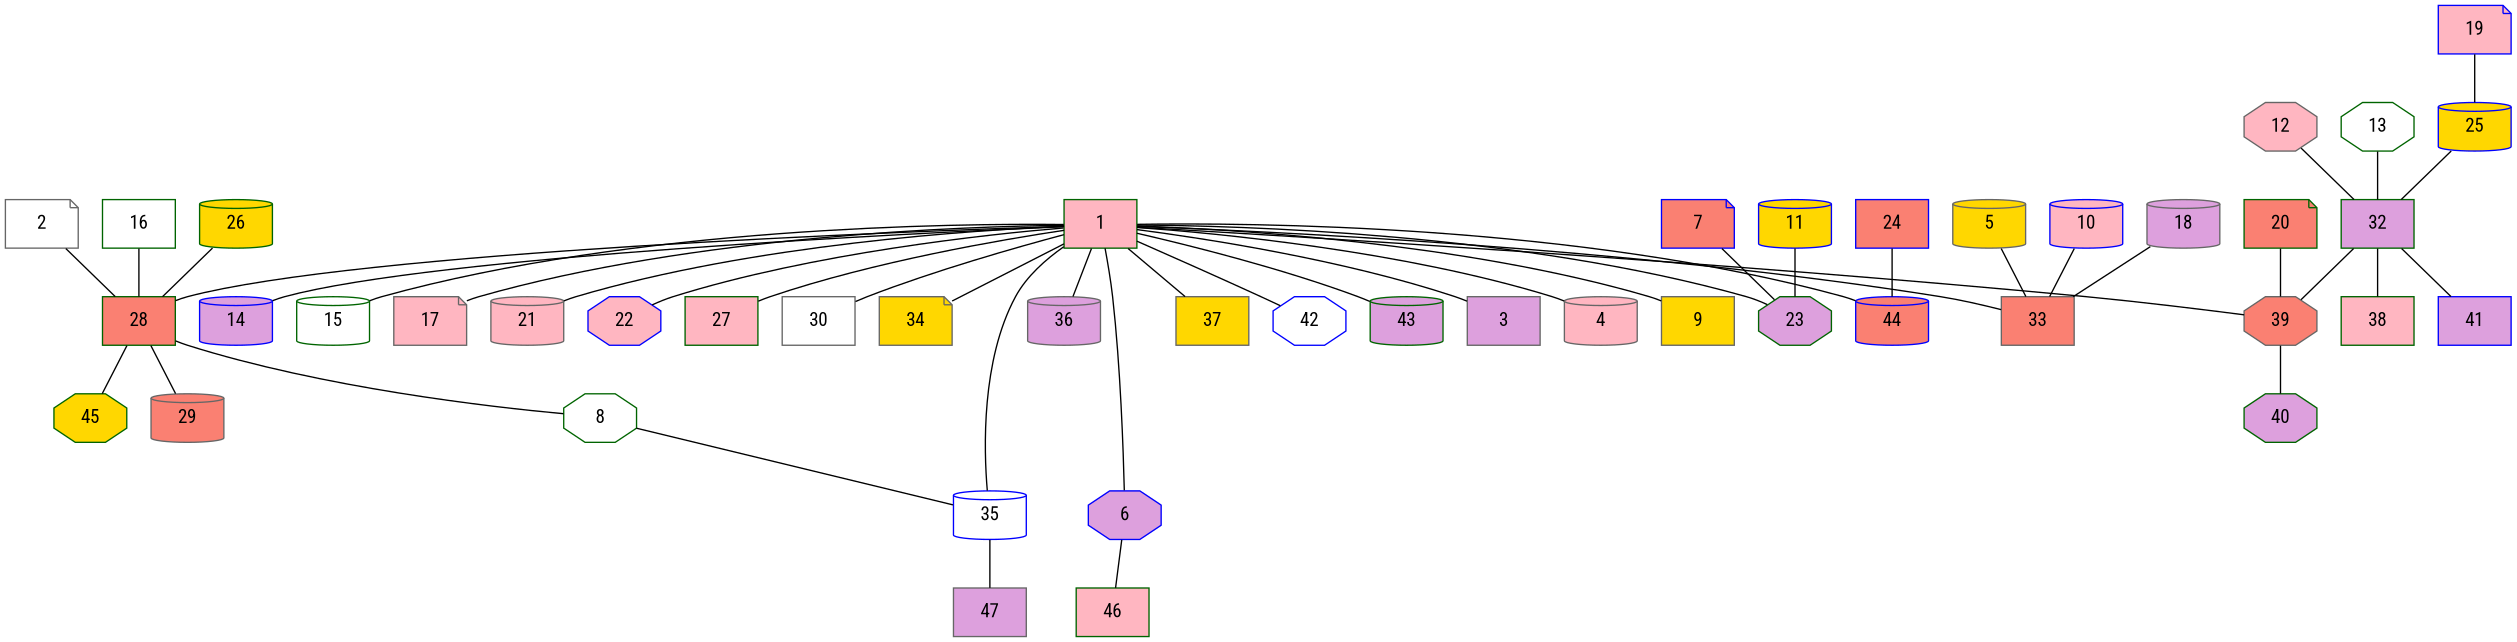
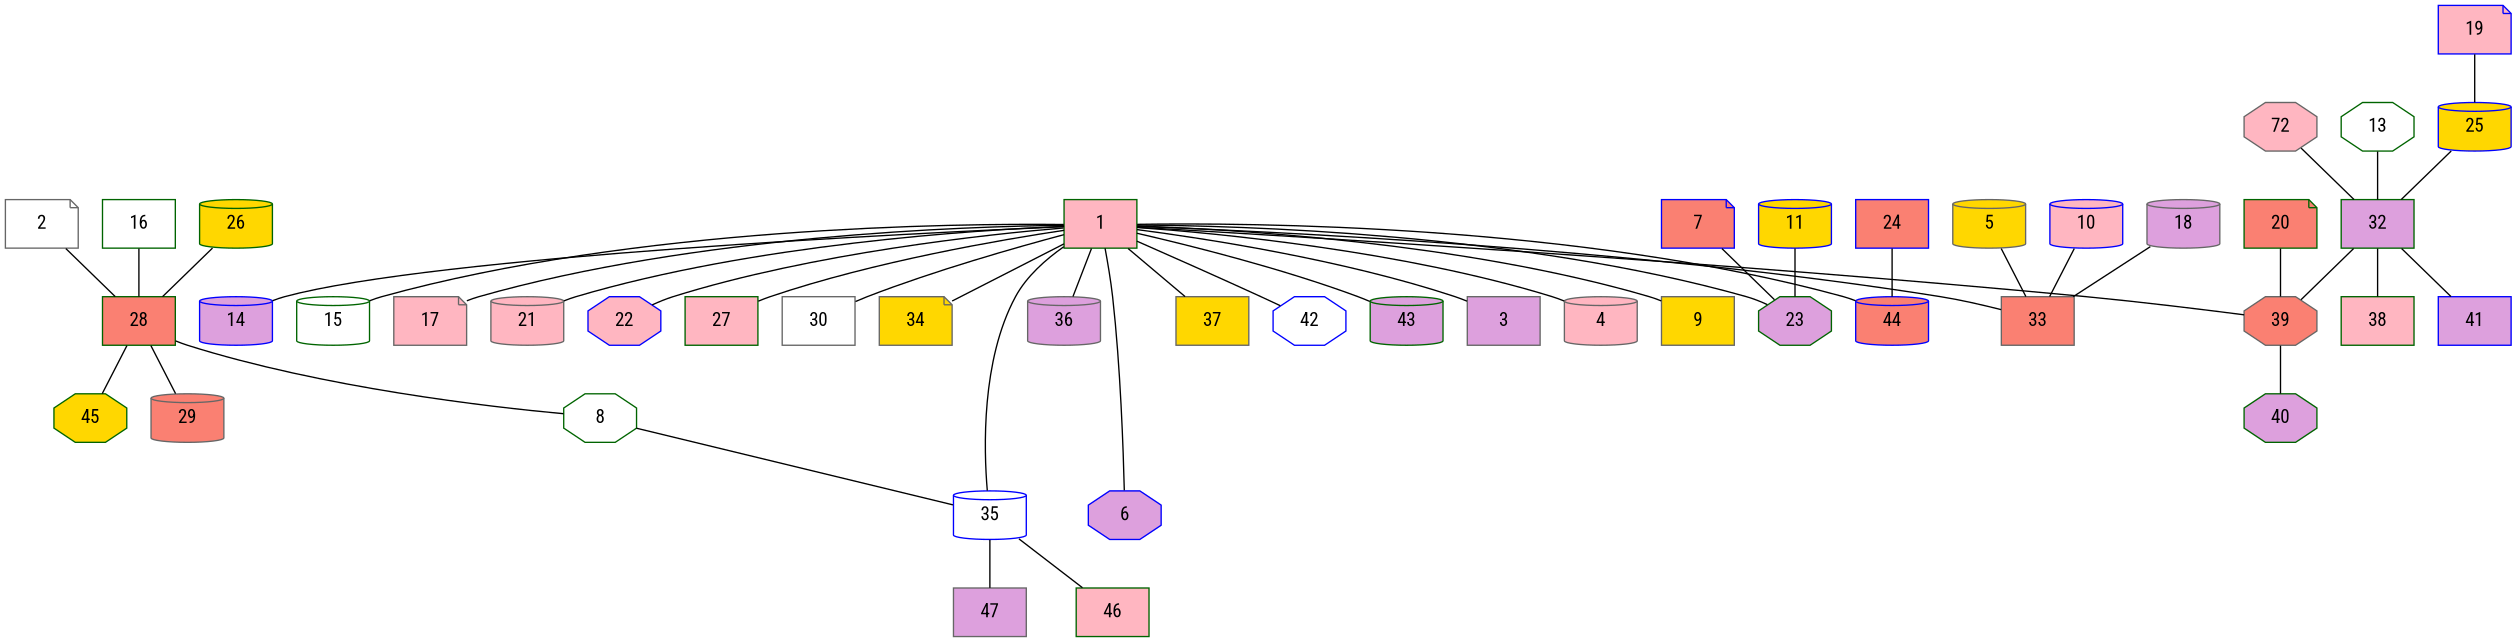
node "12": label "12" -> "72"
edge "1" -- "28": removed
edge "6" -- "46": now "35" -- "46"
